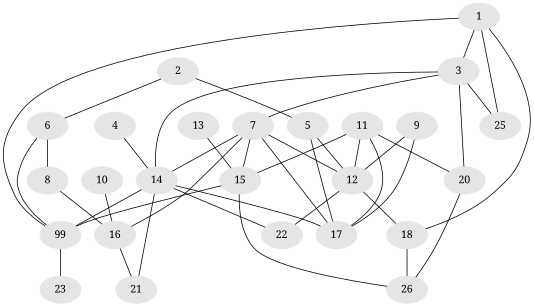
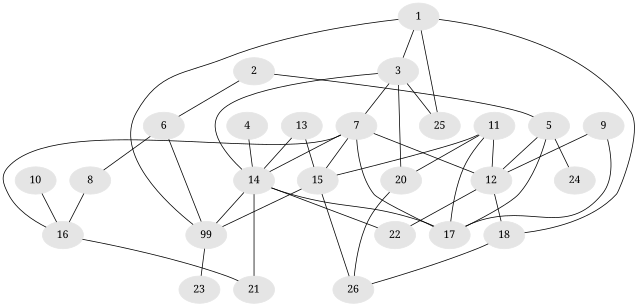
edge "13" -- "14": added
node "24": added
